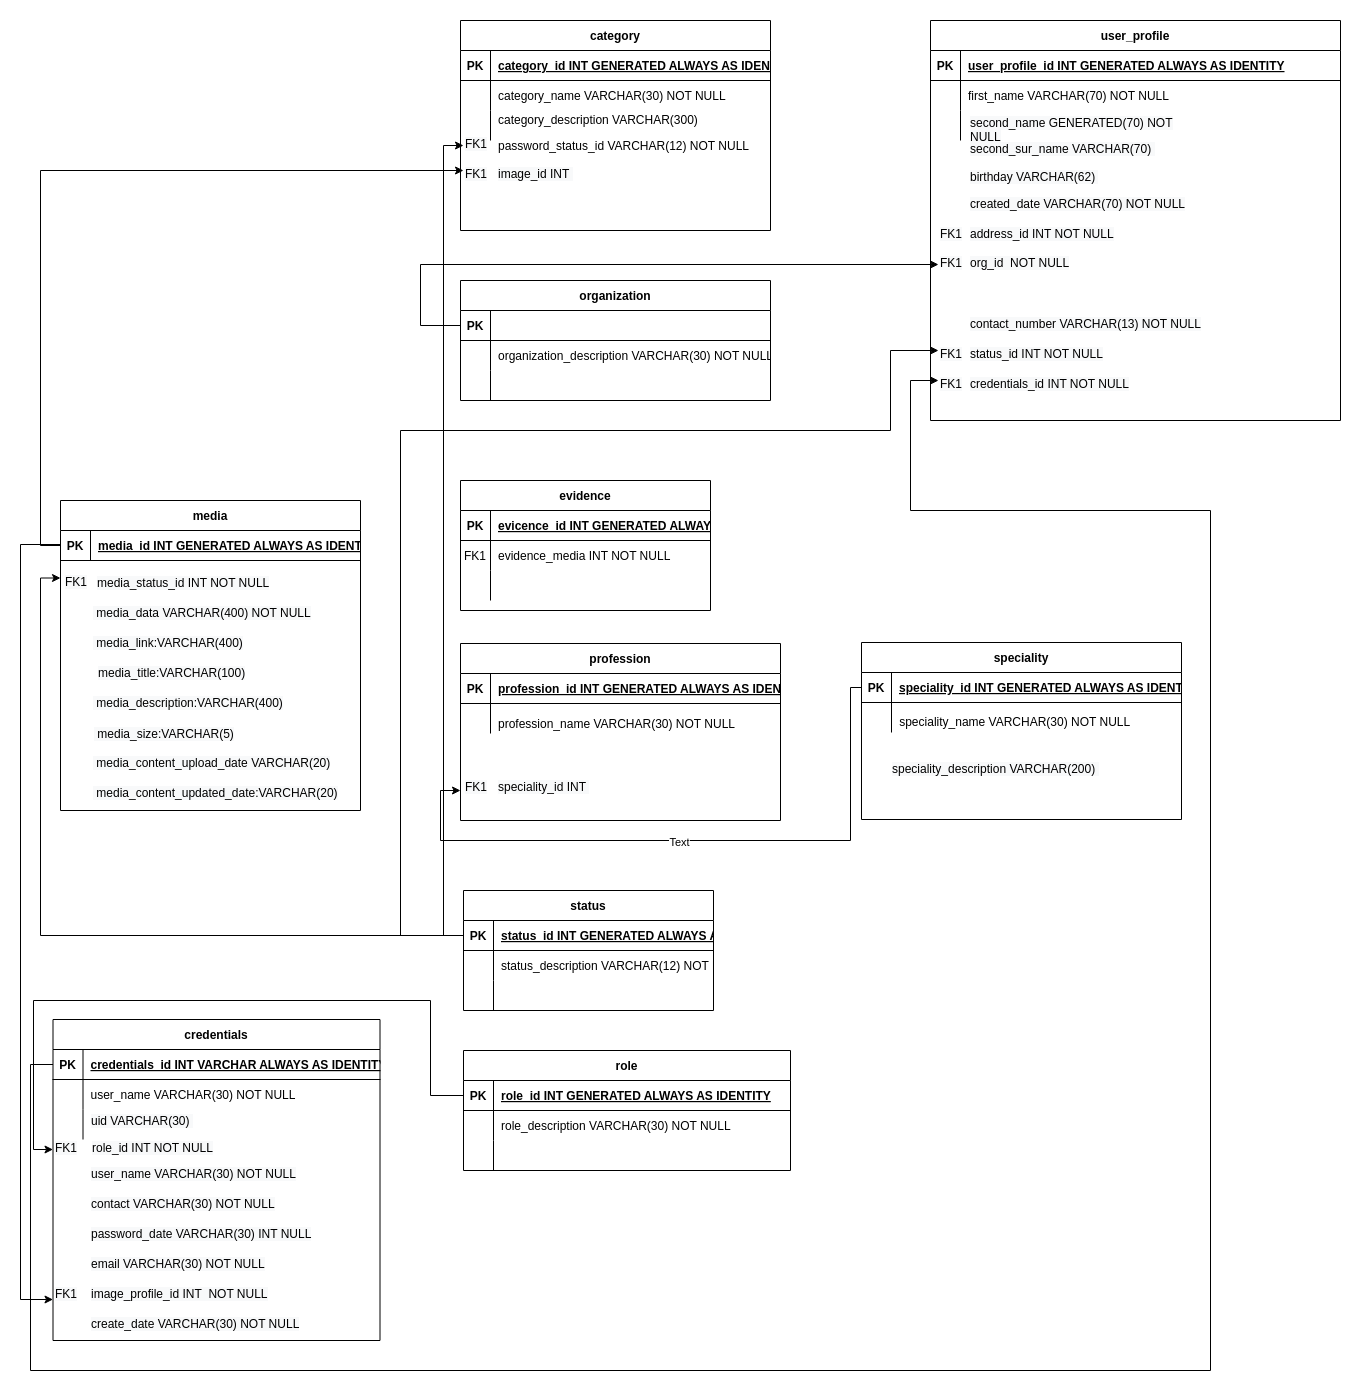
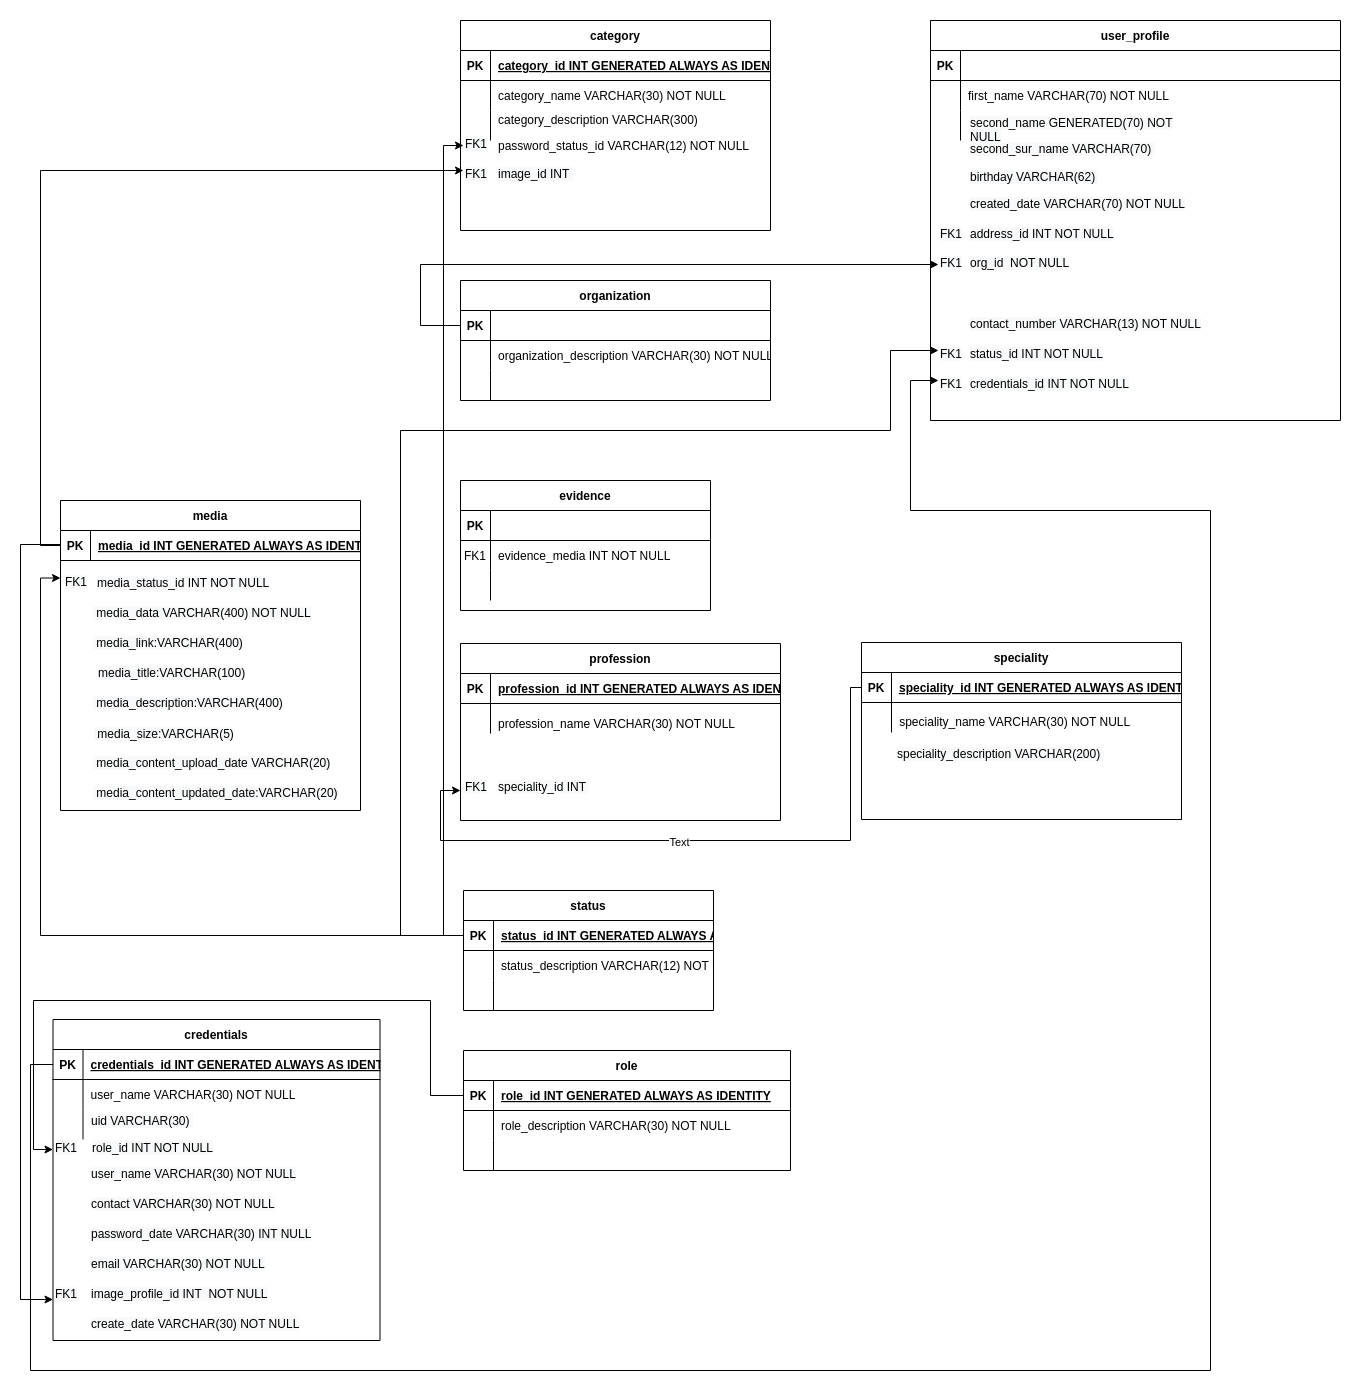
node "user_profile_id INT GENERATED ALWAYS AS IDENTITY": removed
node "evicence_id INT GENERATED ALWAYS AS IDENTITY": removed
node "speciality_description VARCHAR(200)": moved (1011, 771) -> (1016, 756)
node "credentials_id INT VARCHAR ALWAYS AS IDENTITY": label "credentials_id INT VARCHAR ALWAYS AS IDENTITY" -> "credentials_id INT GENERATED ALWAYS AS IDENTITY"
